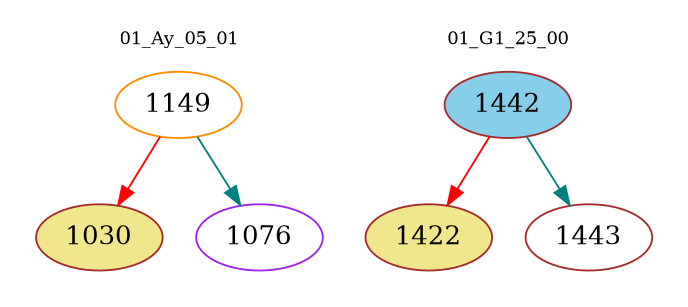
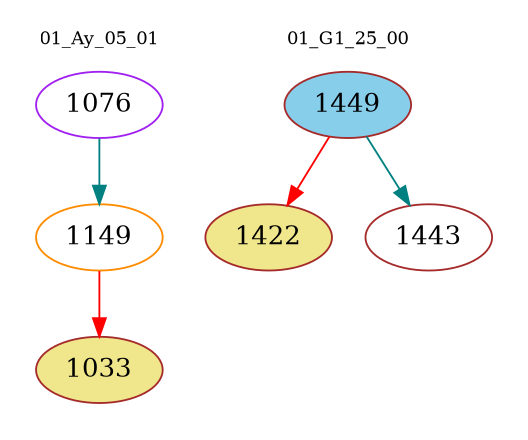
node "1442": label "1442" -> "1449"
edge "1149" -> "1076": reversed
node "1030": label "1030" -> "1033"
